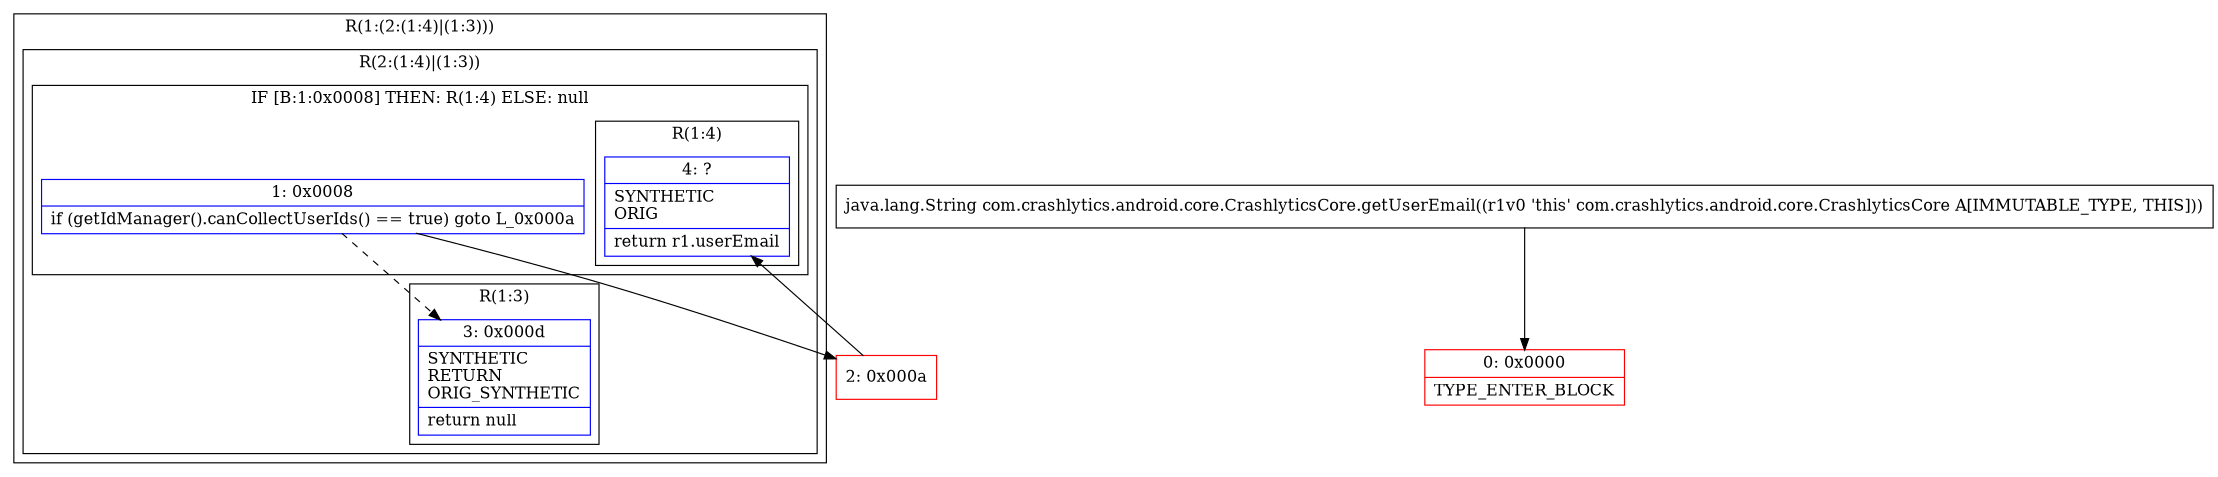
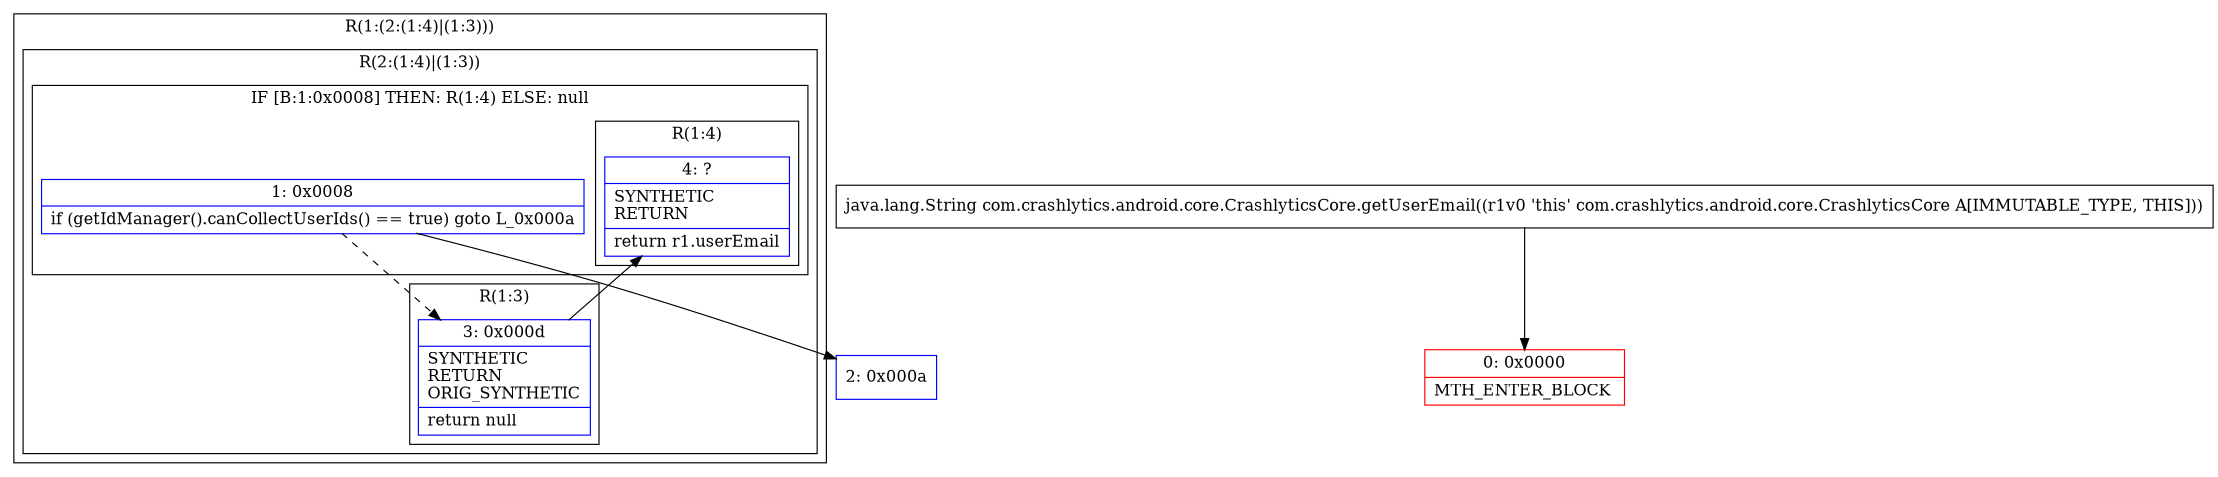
node "4: ?": text "ORIG" -> "RETURN"
edge "2: 0x000a" -> "4: ?": now "3: 0x000d" -> "4: ?"
node "2: 0x000a": color red -> blue
node "0: 0x0000": text "TYPE_ENTER_BLOCK" -> "MTH_ENTER_BLOCK"
